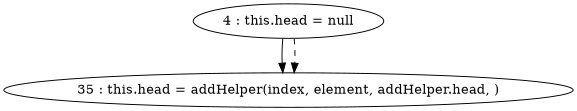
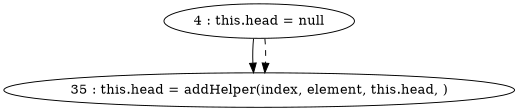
node "35 : this.head = addHelper(index, element, addHelper.head, )": label "35 : this.head = addHelper(index, element, addHelper.head, )" -> "35 : this.head = addHelper(index, element, this.head, )"
